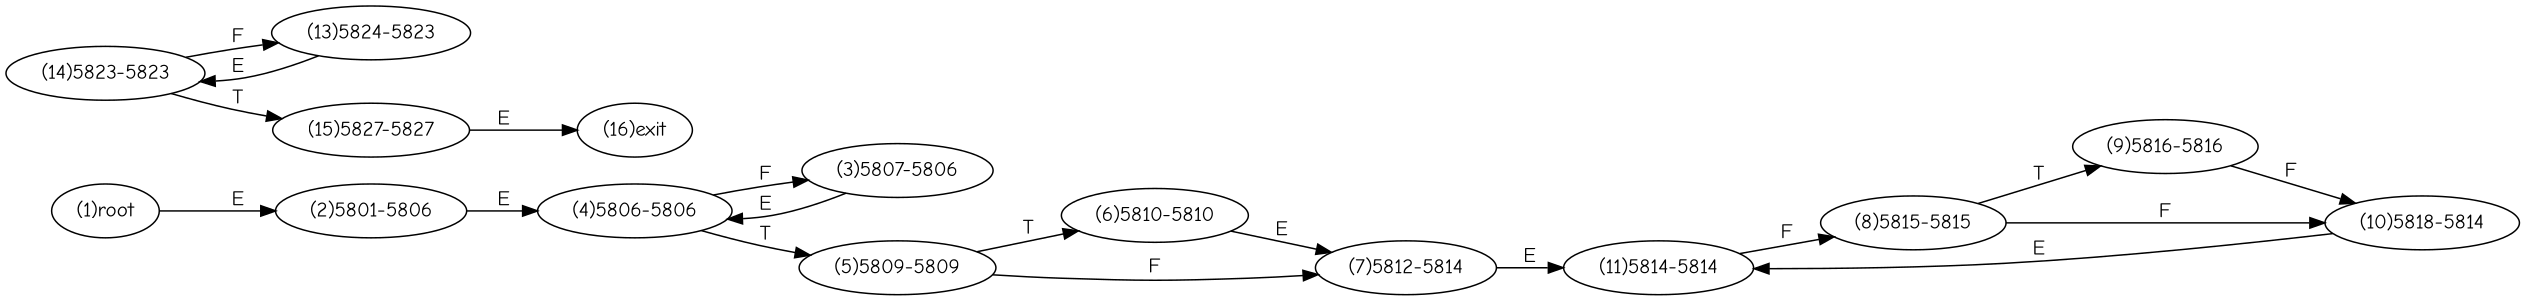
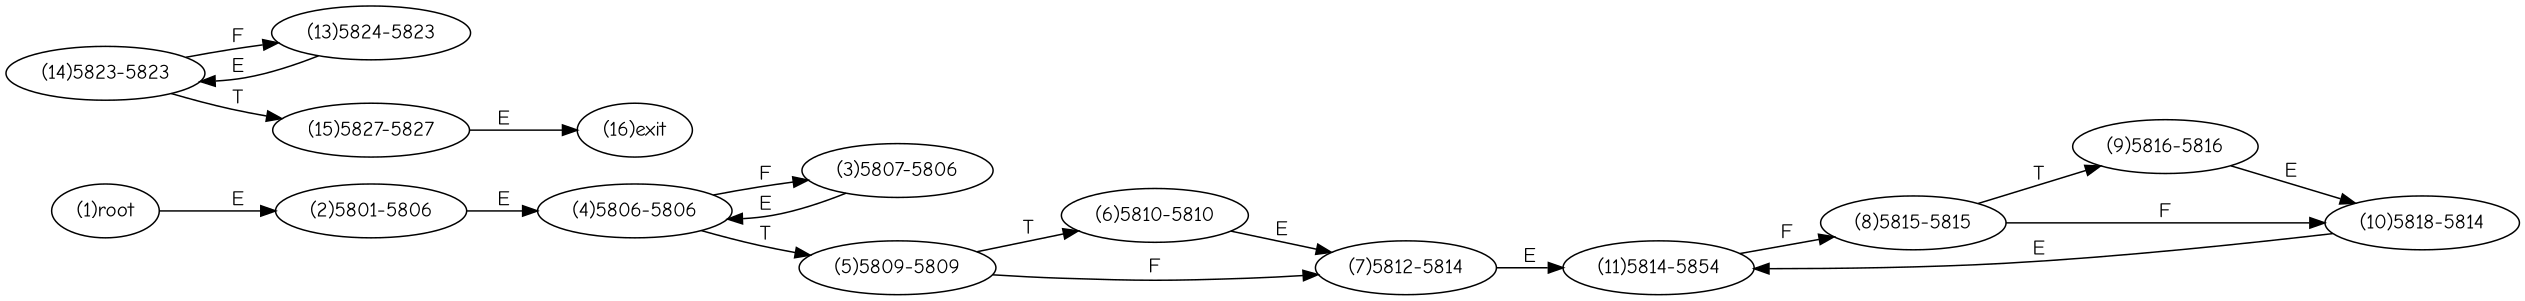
edge "(9)5816-5816" -> "(10)5818-5814": label "F" -> "E"
node "(11)5814-5814": label "(11)5814-5814" -> "(11)5814-5854"
